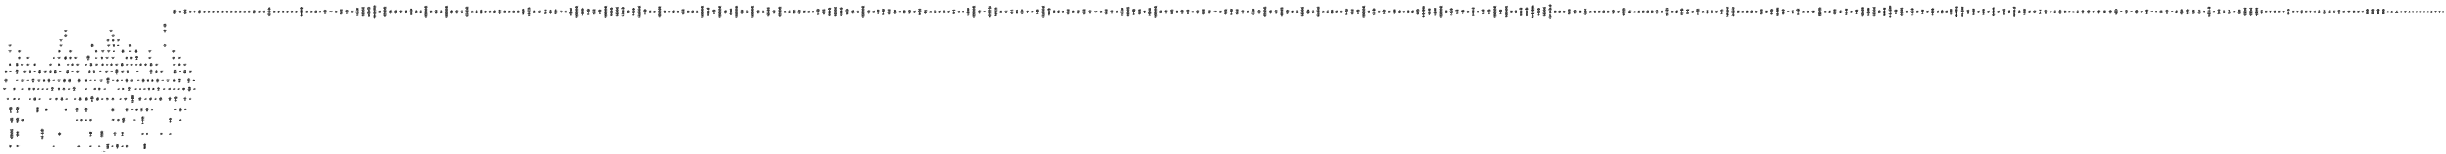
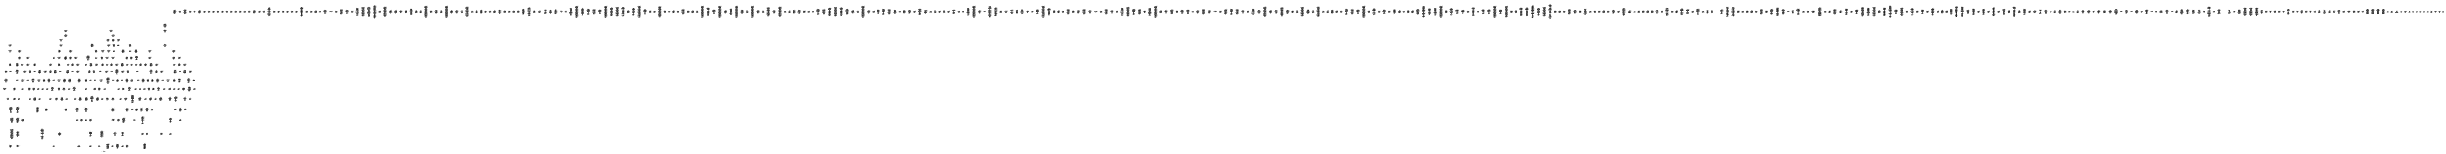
node "# 0x21d3 PUSHX Data PUSHX Data JUMP": removed
node "# 0x2bc5 JUMPDEST LT ISZERO PUSHX Data JUMPI": removed
